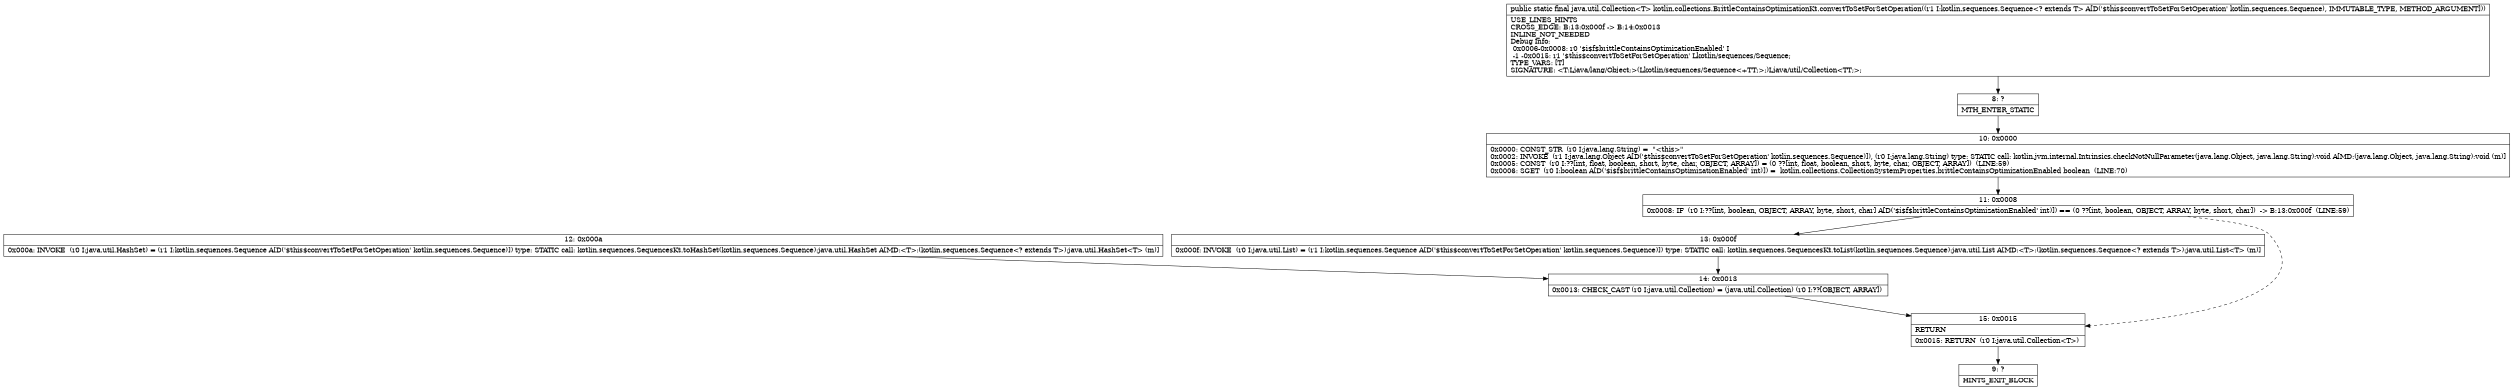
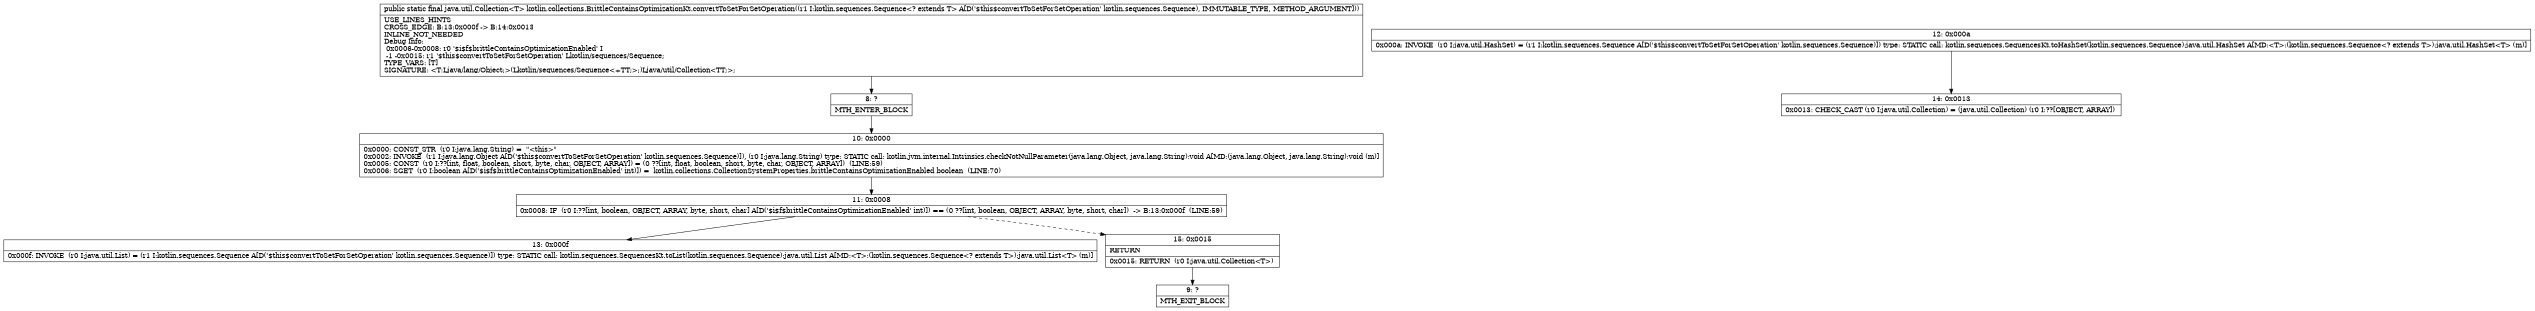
node "8: ?": text "MTH_ENTER_STATIC" -> "MTH_ENTER_BLOCK"
edge "13: 0x000f" -> "14: 0x0013": removed
edge "14: 0x0013" -> "15: 0x0015": removed
node "9: ?": text "HINTS_EXIT_BLOCK" -> "MTH_EXIT_BLOCK"
